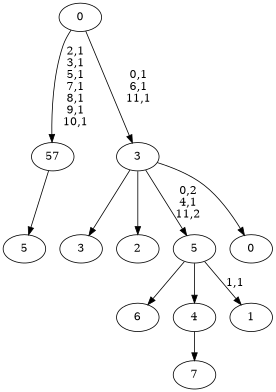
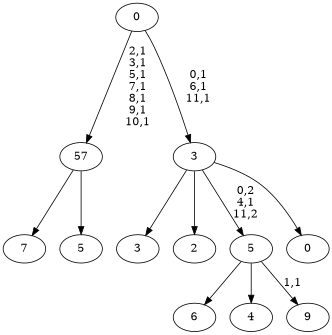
node "1": label "1" -> "9"
edge "4" -> "7": now "57" -> "7"
